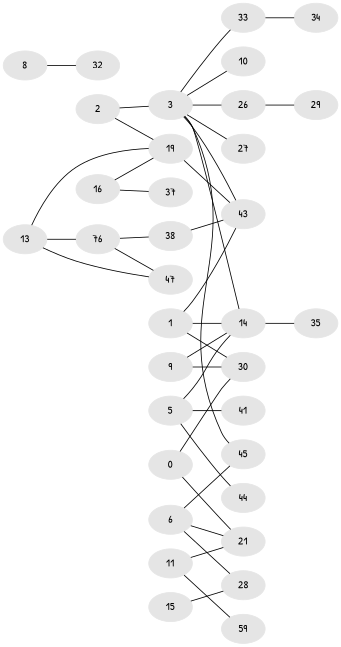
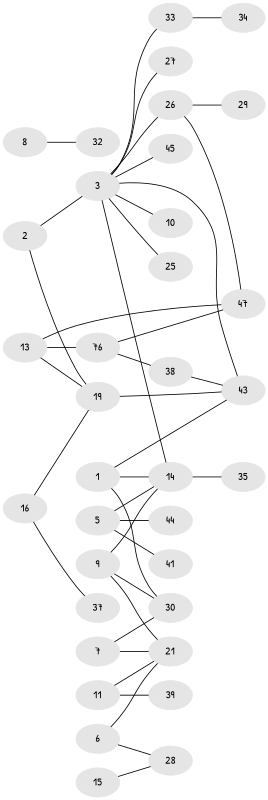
edge "26" -- "47": added
node "25": added
node "0": label "0" -> "7"
edge "45" -- "6": removed
edge "9" -- "21": added
node "59": label "59" -> "39"
